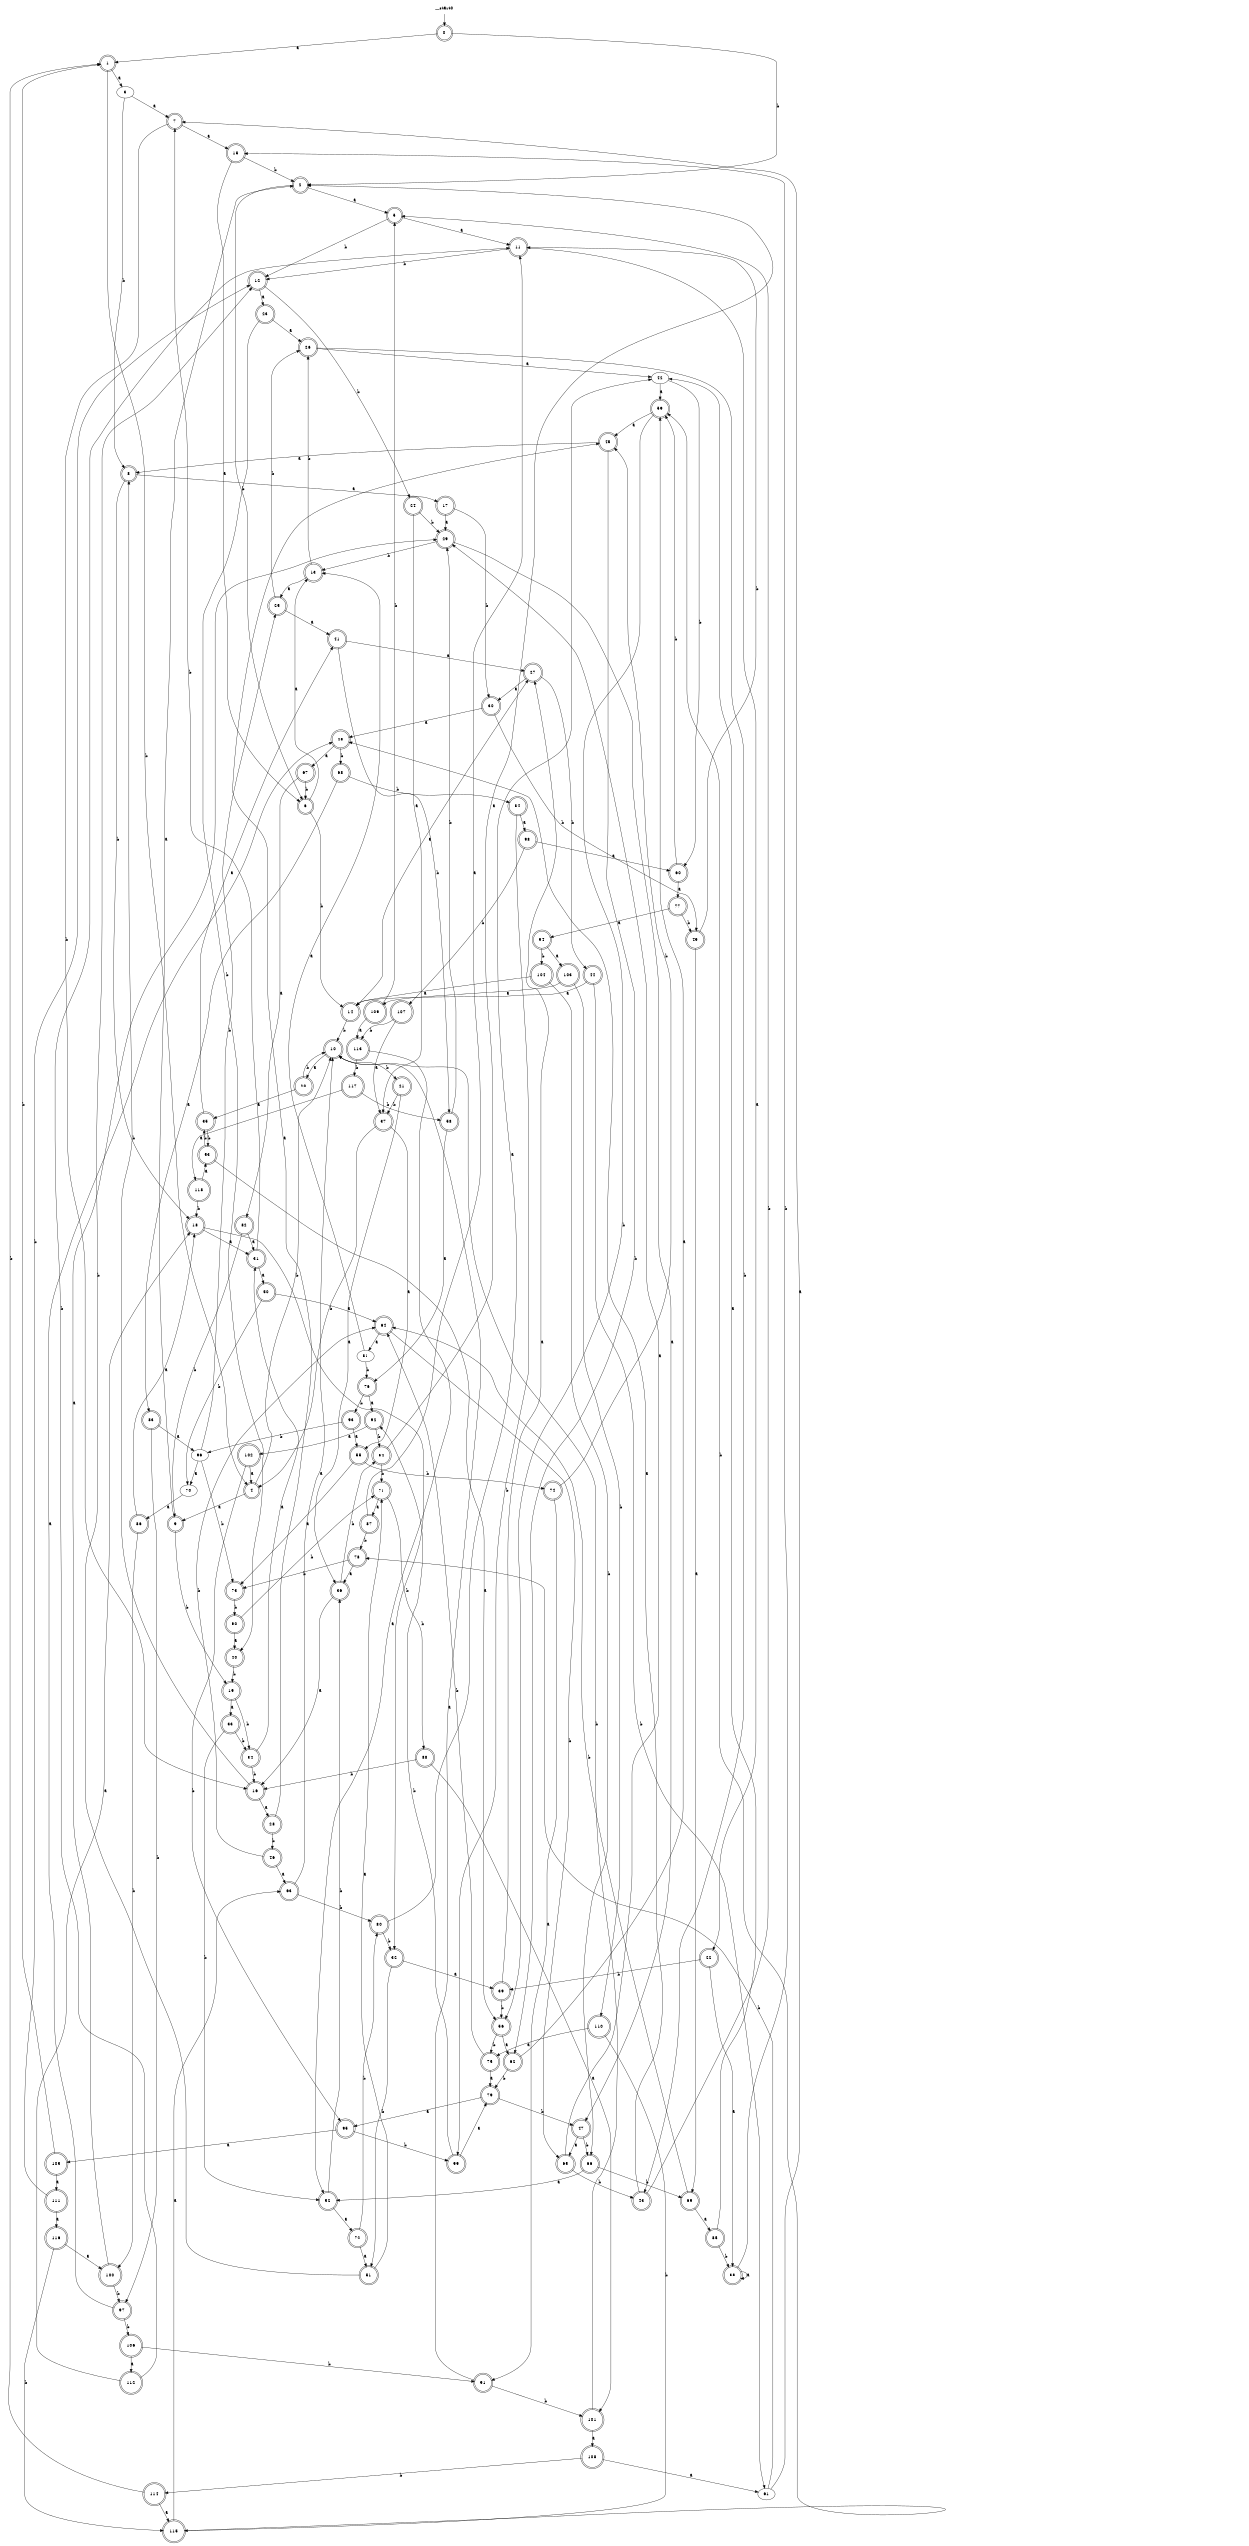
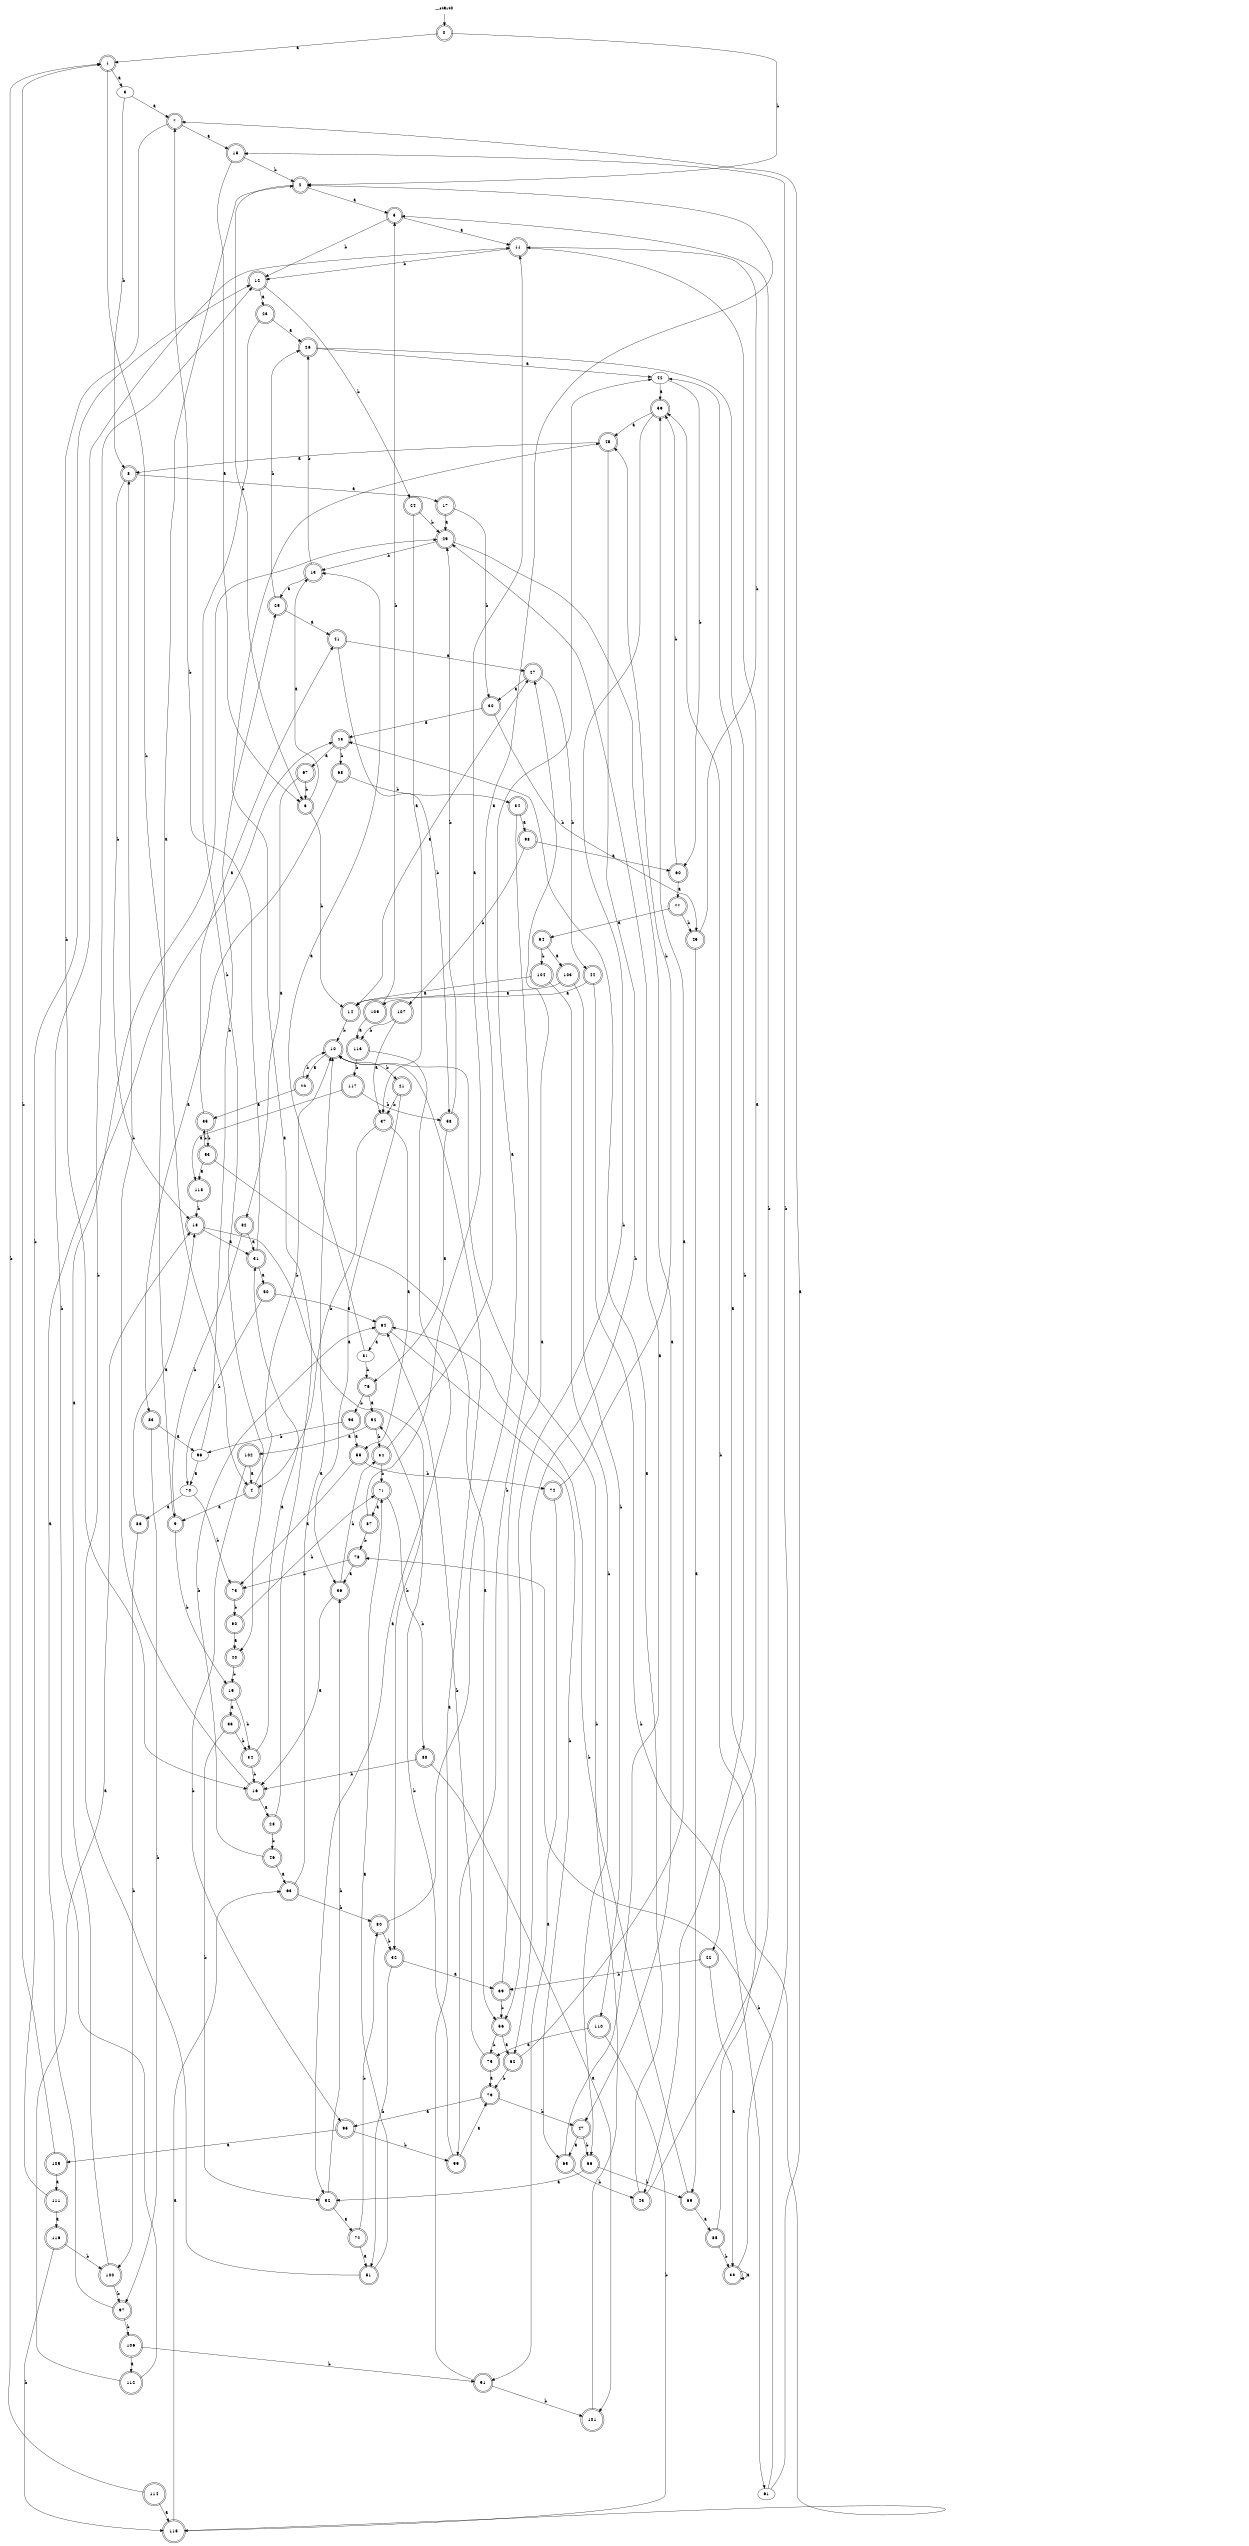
edge "118" -> "53": reversed
edge "96" -> "73": now "70" -> "73"
edge "116" -> "100": label "a" -> "b"
node "108": removed
